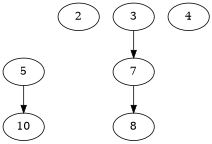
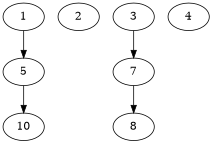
node "1": added
